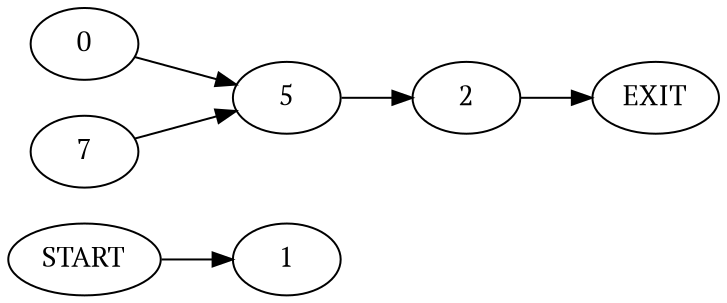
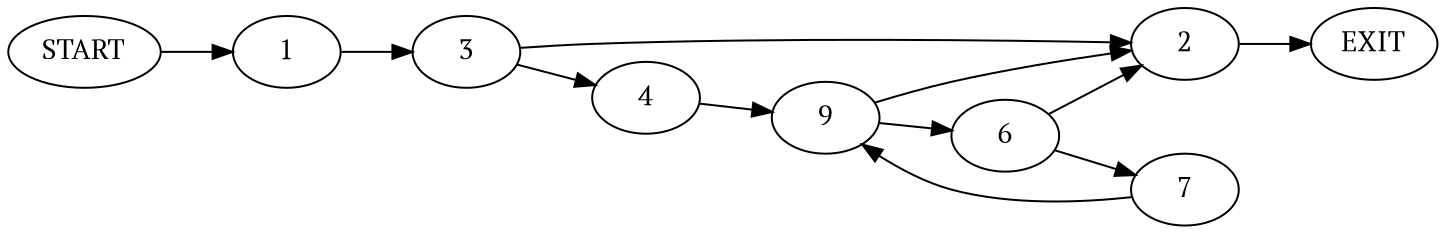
node "0": label "0" -> "4"
node "3": added
node "5": label "5" -> "9"
node "6": added
